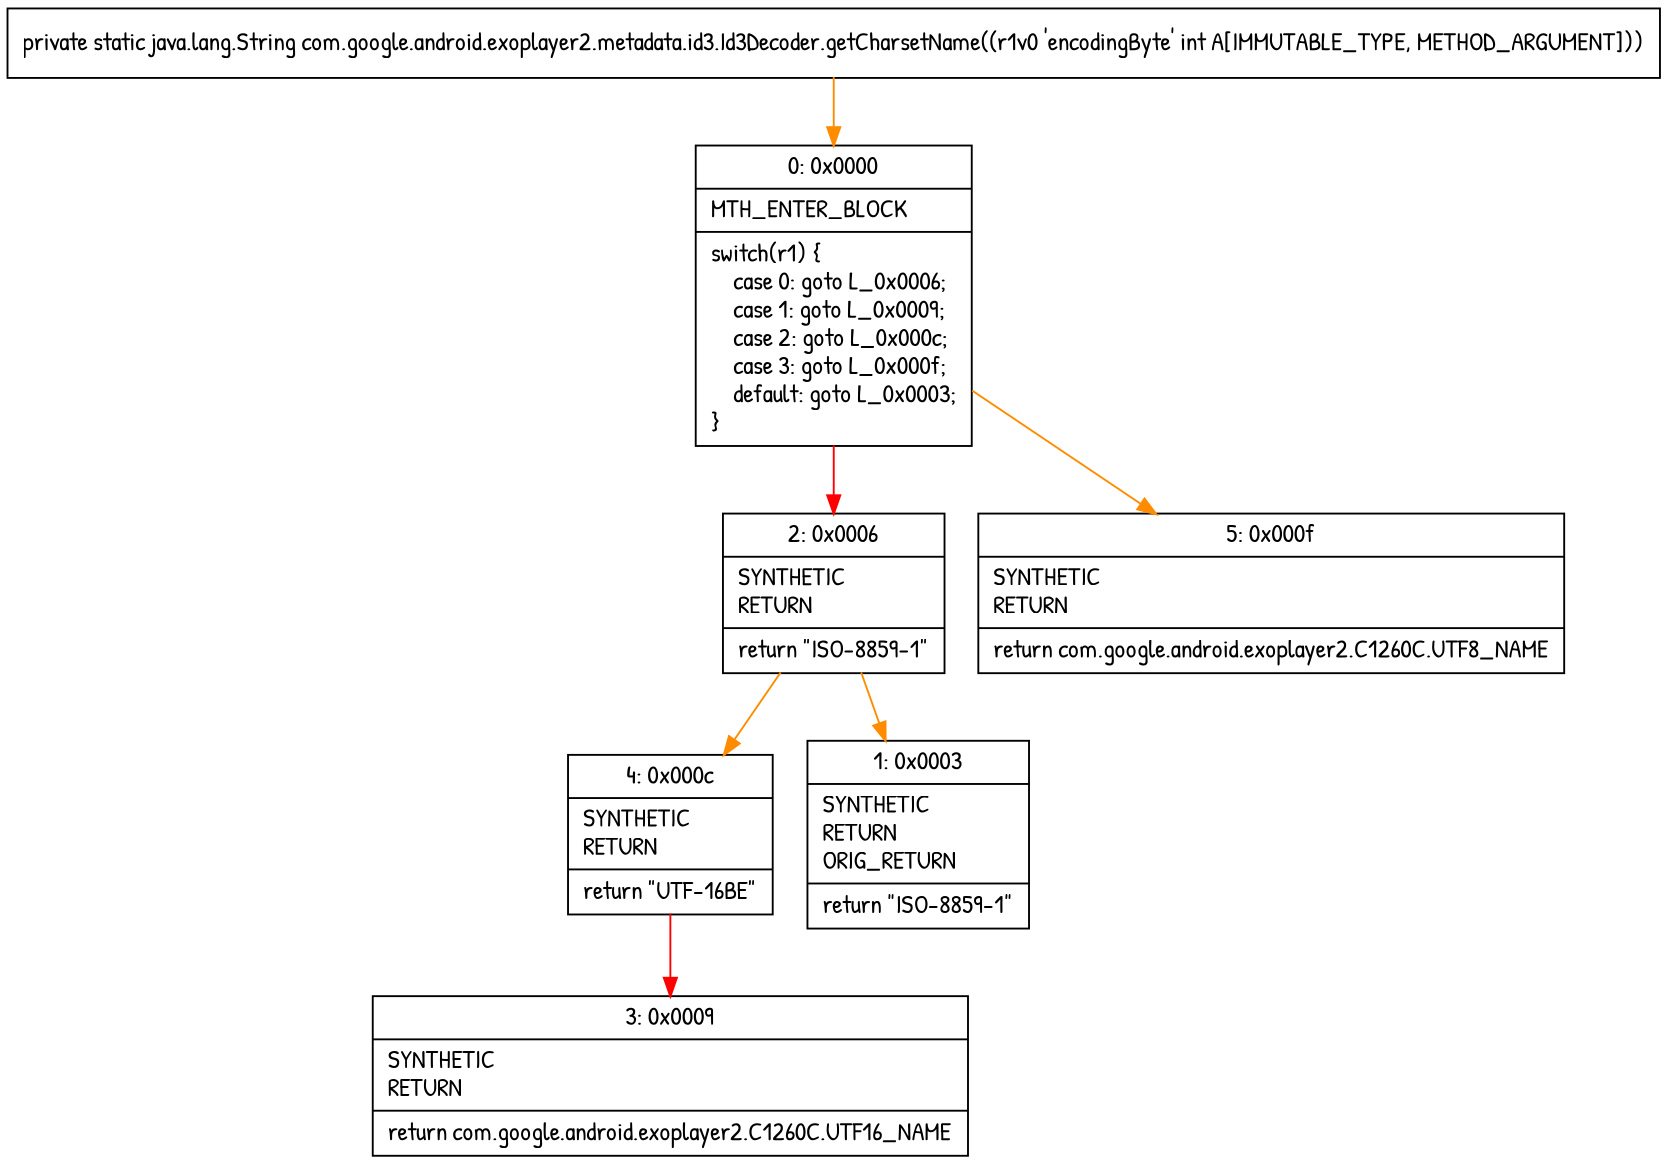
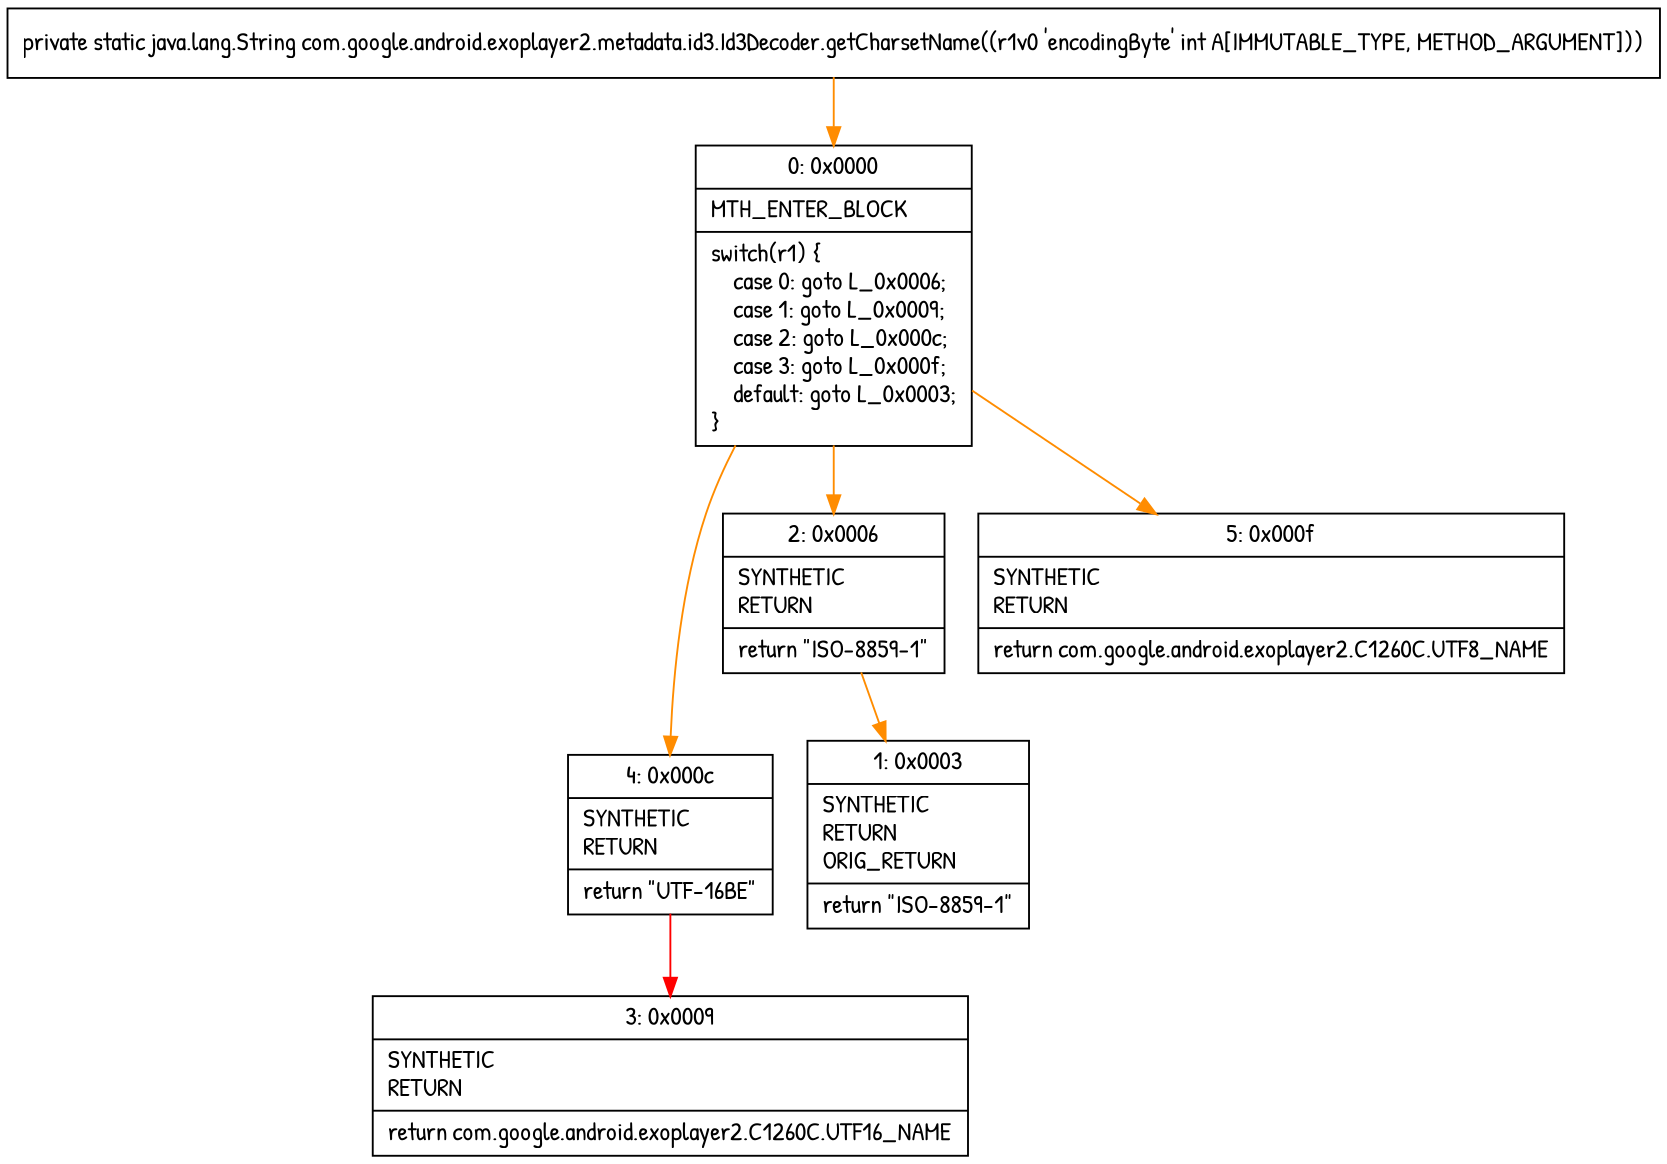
edge "0: 0x0000" -> "2: 0x0006": color red -> darkorange
edge "2: 0x0006" -> "4: 0x000c": now "0: 0x0000" -> "4: 0x000c"
